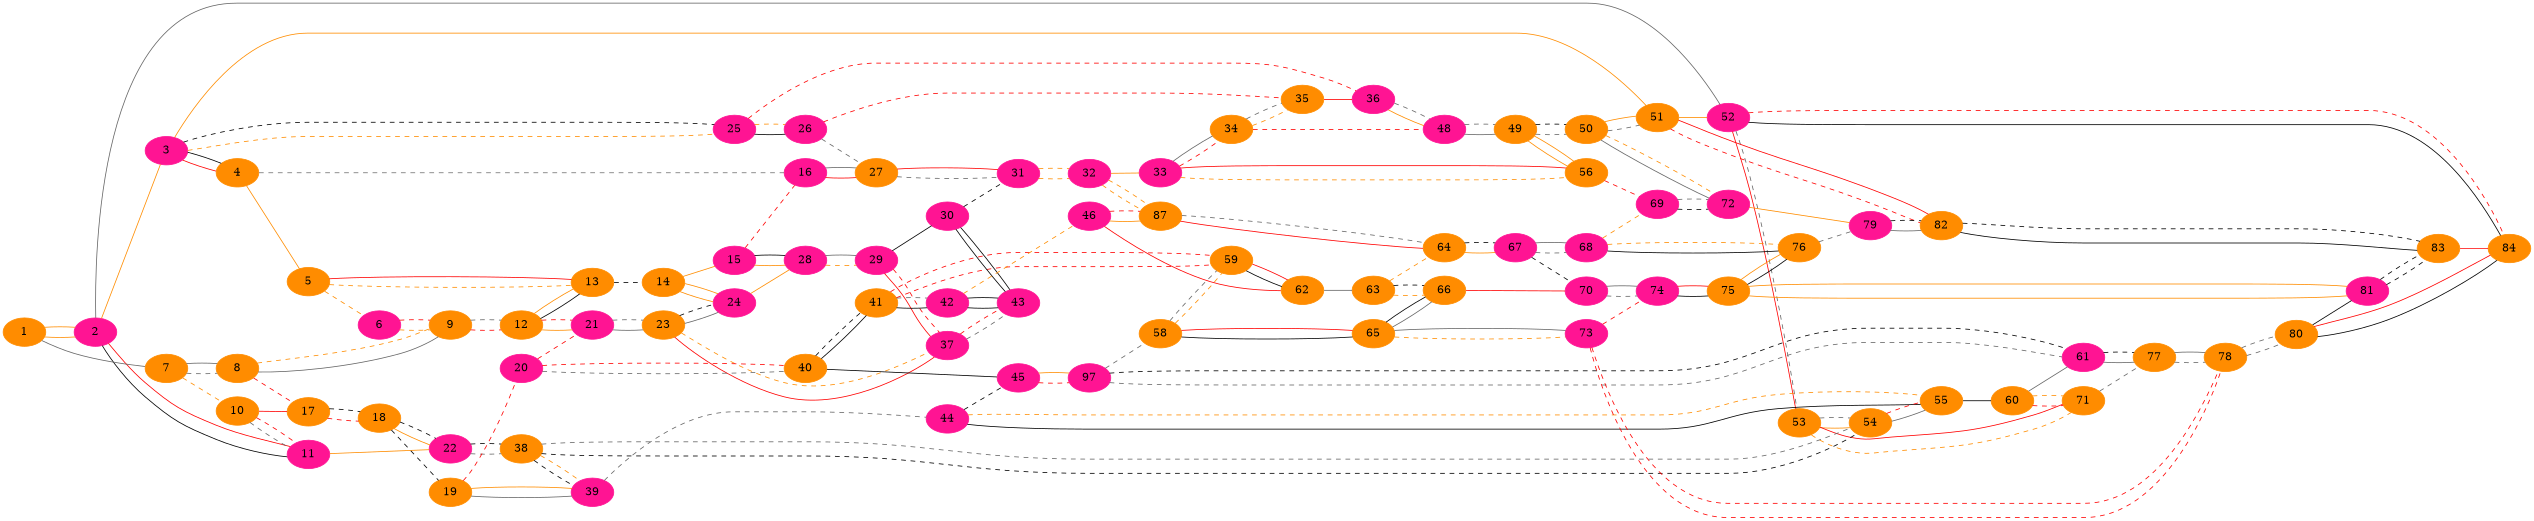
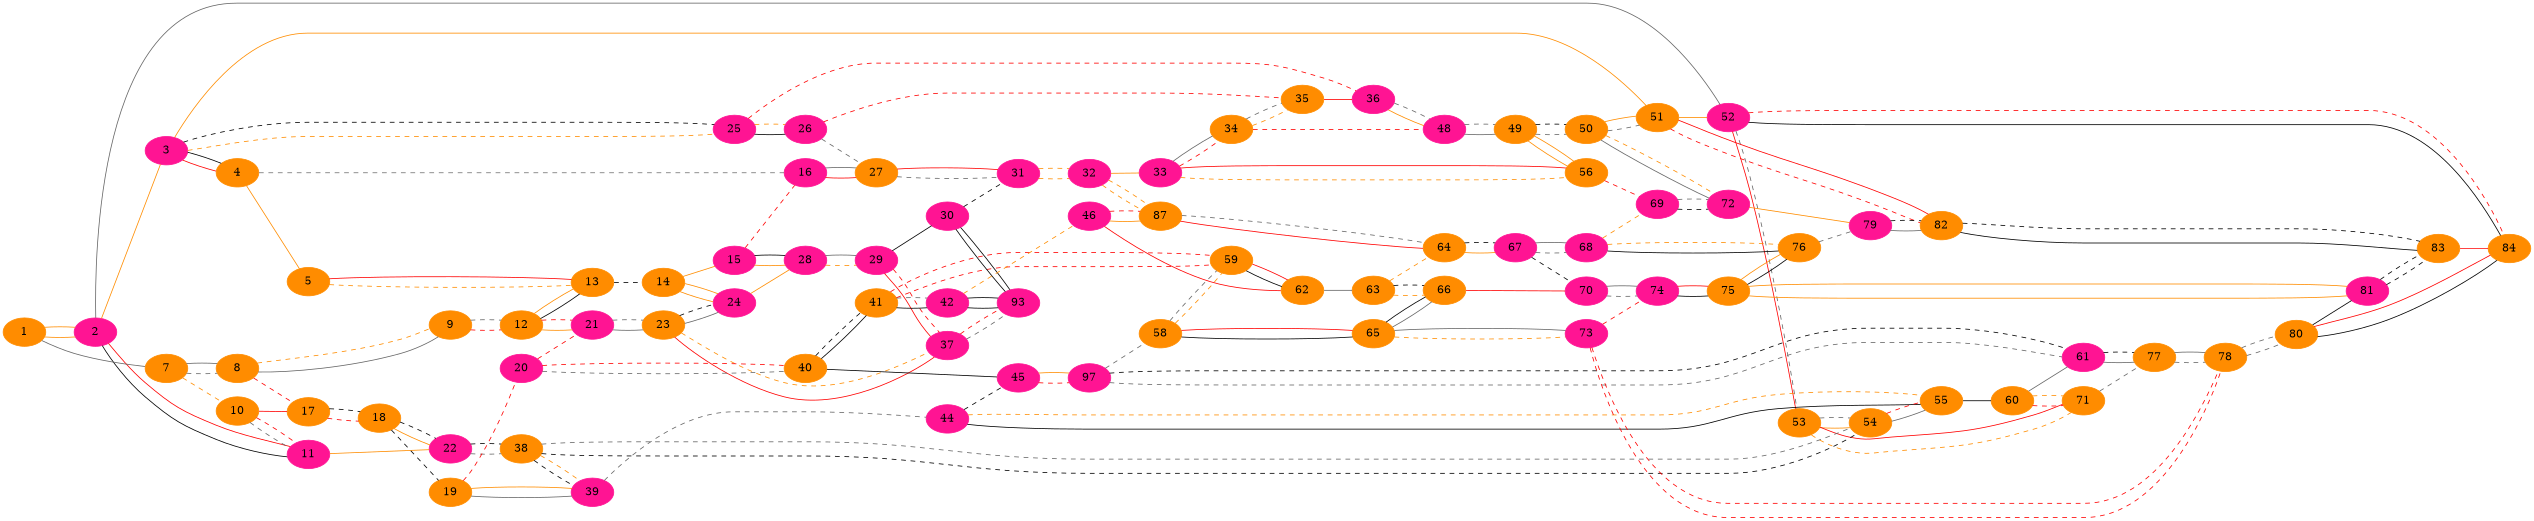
node "43": label "43" -> "93"
node "6": removed
